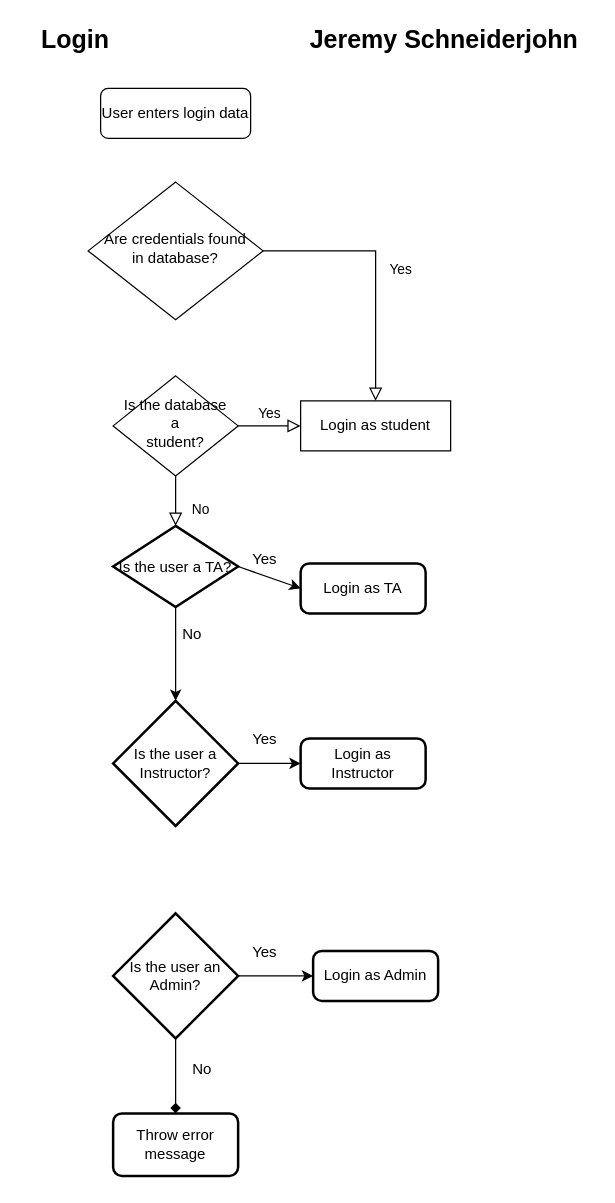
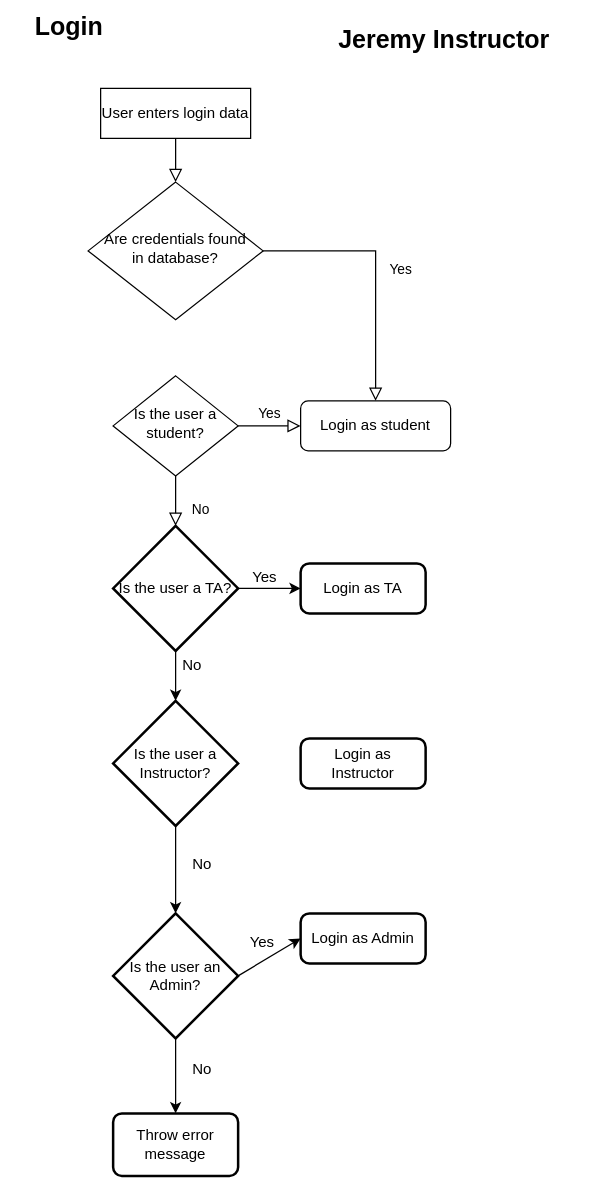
node "Login": moved (76, 38) -> (69, 26)
node "Jeremy Schneiderjohn": label "Jeremy Schneiderjohn" -> "Jeremy Instructor"
node "User enters login data": shape rounded rectangle -> rectangle
edge "User enters login data" -> "Are credentials found in database?": added
node "Is the database a student?": label "Is the database a student?" -> "Is the user a student?"
node "Login as student": shape rectangle -> rounded rectangle
node "Is the user a TA?": size 125x81 -> 125x125
edge "Is the user a Instructor?" -> "Login as Instructor": removed, label "Yes"
edge "Is the user a Instructor?" -> "Is the user an Admin?": added, label "No"
node "Login as Admin": moved (376, 976) -> (363, 938)
edge "Is the user an Admin?" -> "Throw error message": arrowhead diamond -> classic
